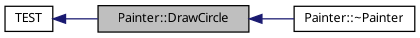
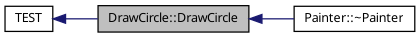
node "Painter::DrawCircle": label "Painter::DrawCircle" -> "DrawCircle::DrawCircle"
